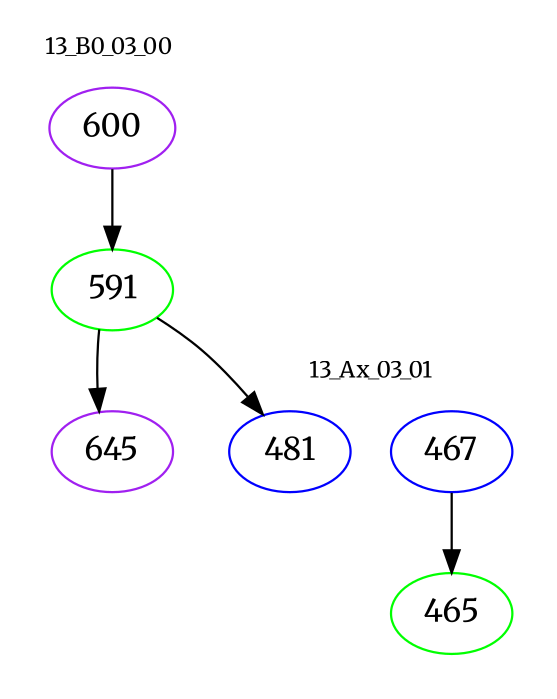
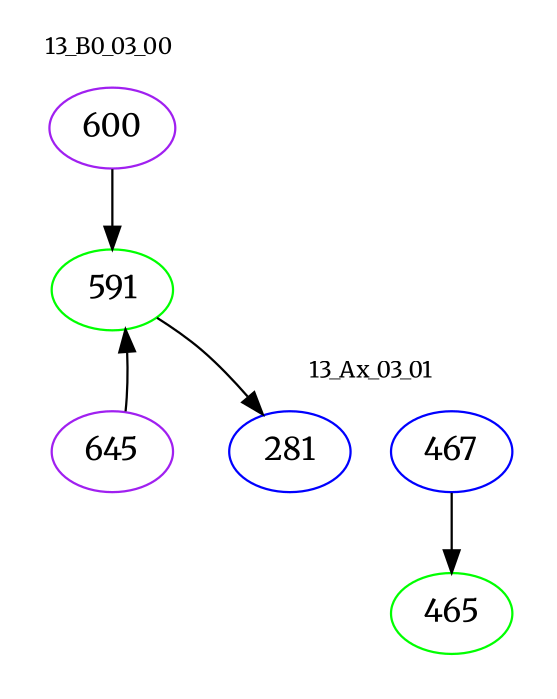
edge "591" -> "645": reversed
node "481": label "481" -> "281"
